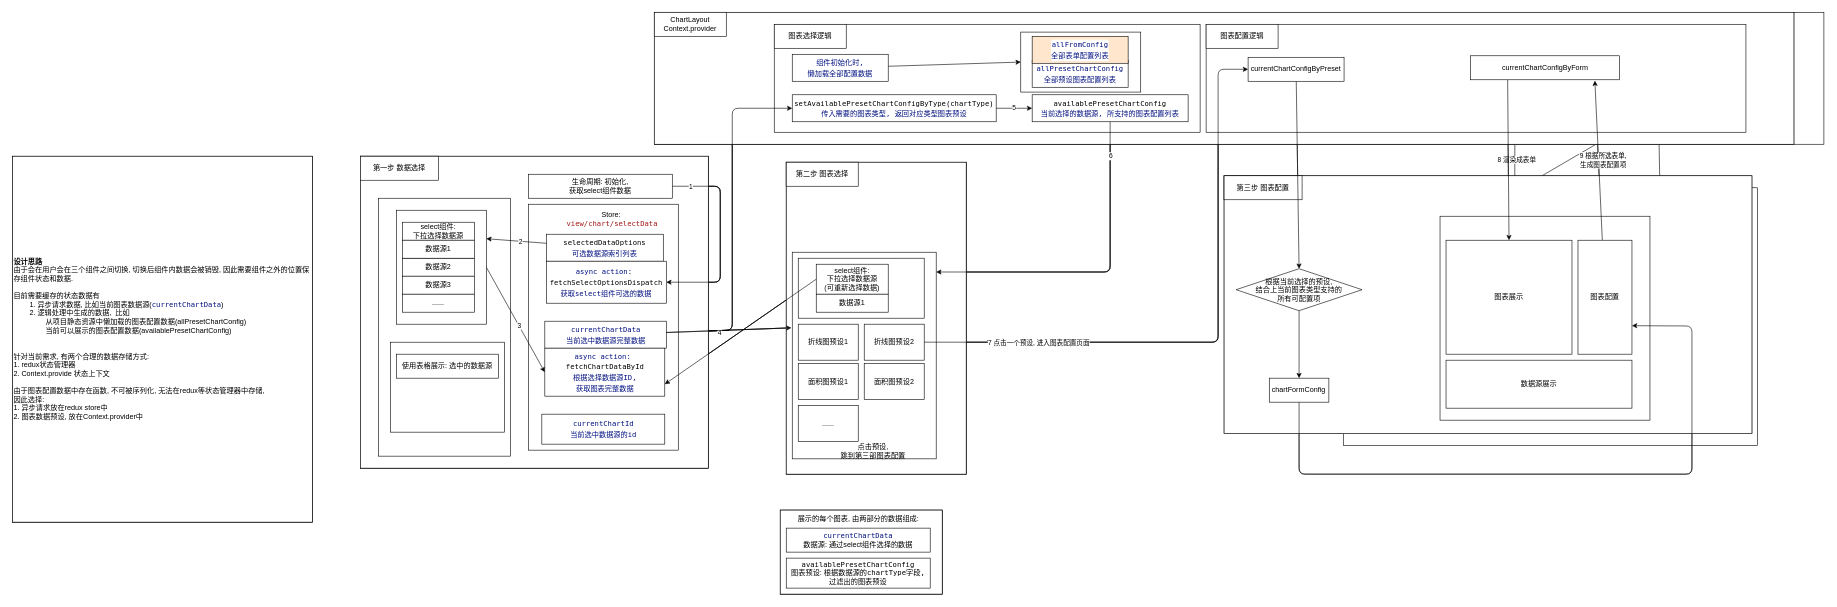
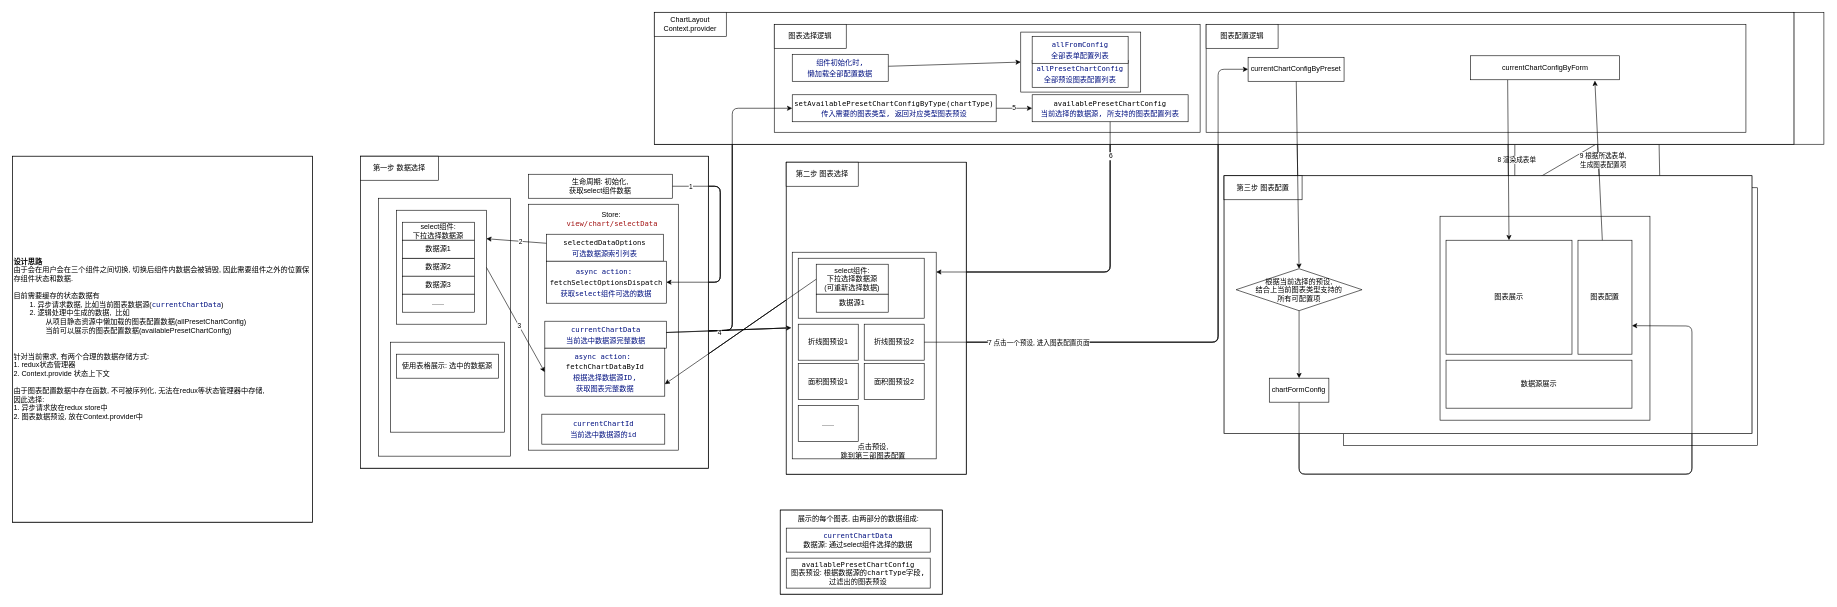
node "allFromConfig 全部表单配置列表": fillcolor #ffe6cc -> #ffffff
